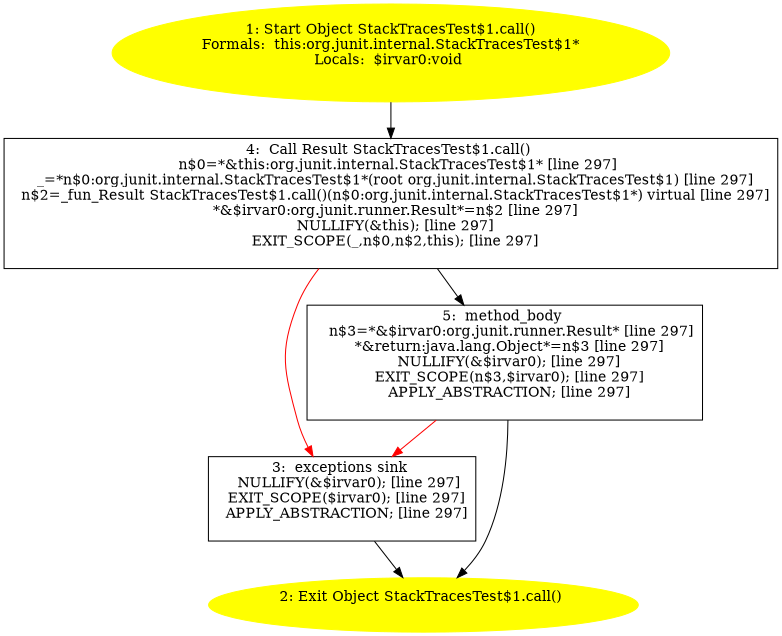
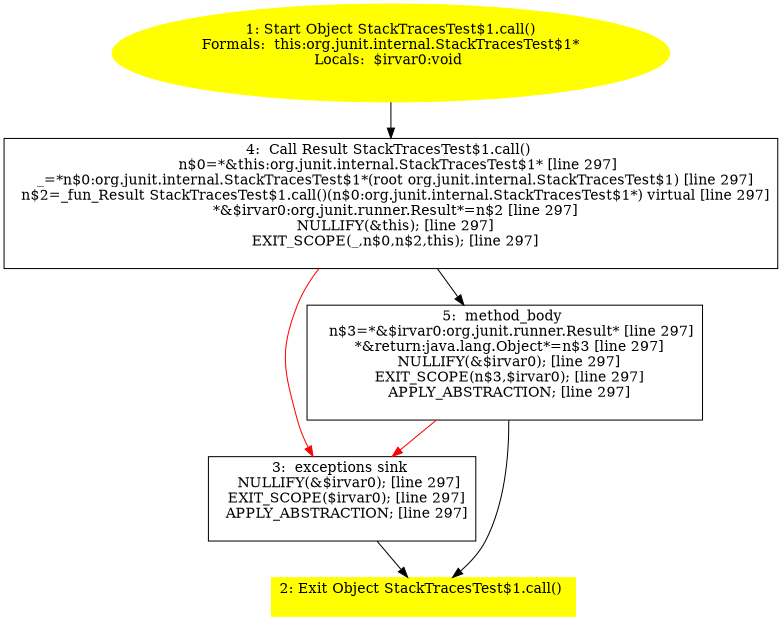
node "2: Exit Object StackTracesTest$1.call()": shape ellipse -> box
